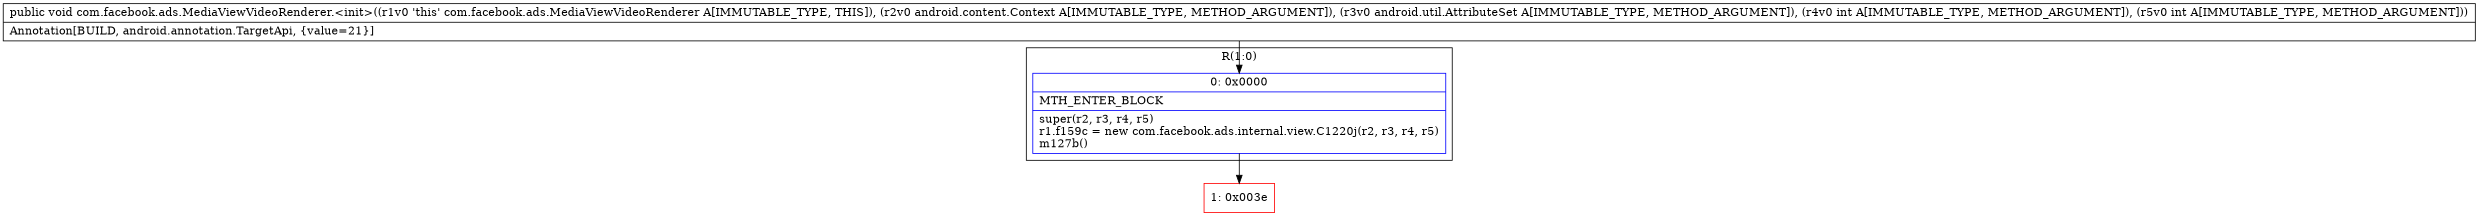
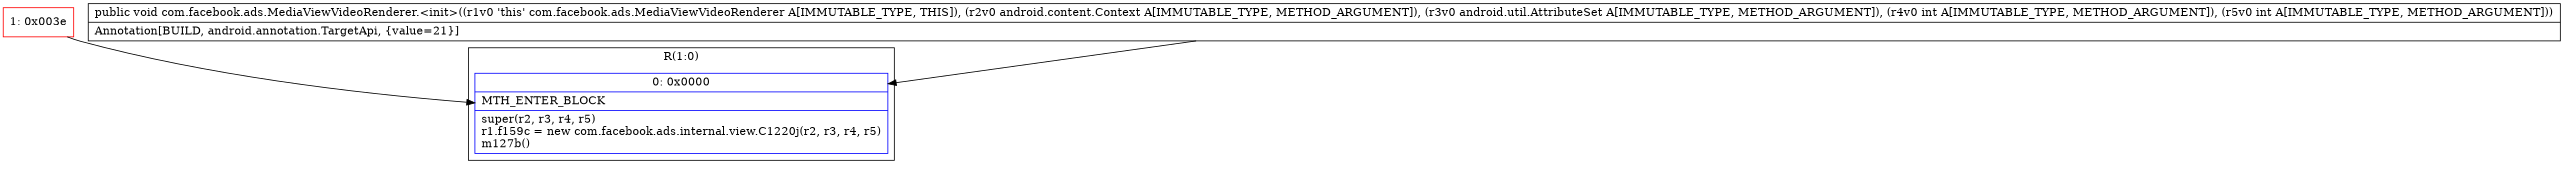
edge "0: 0x0000" -> "1: 0x003e": reversed
